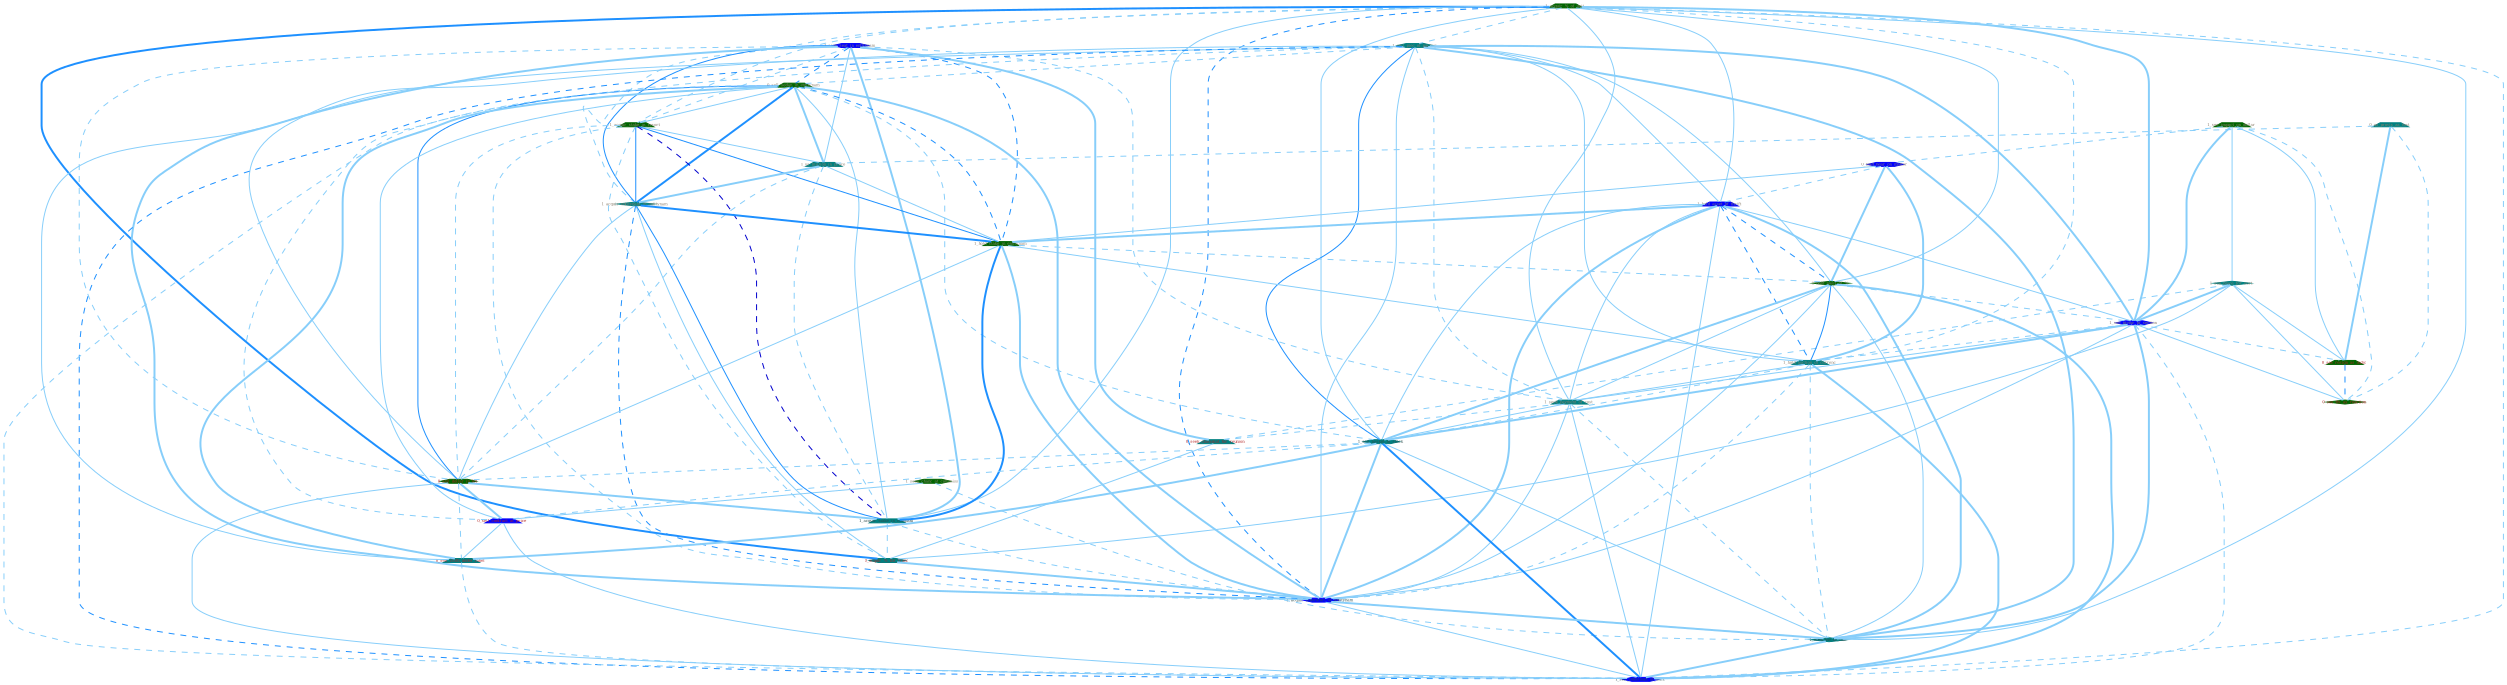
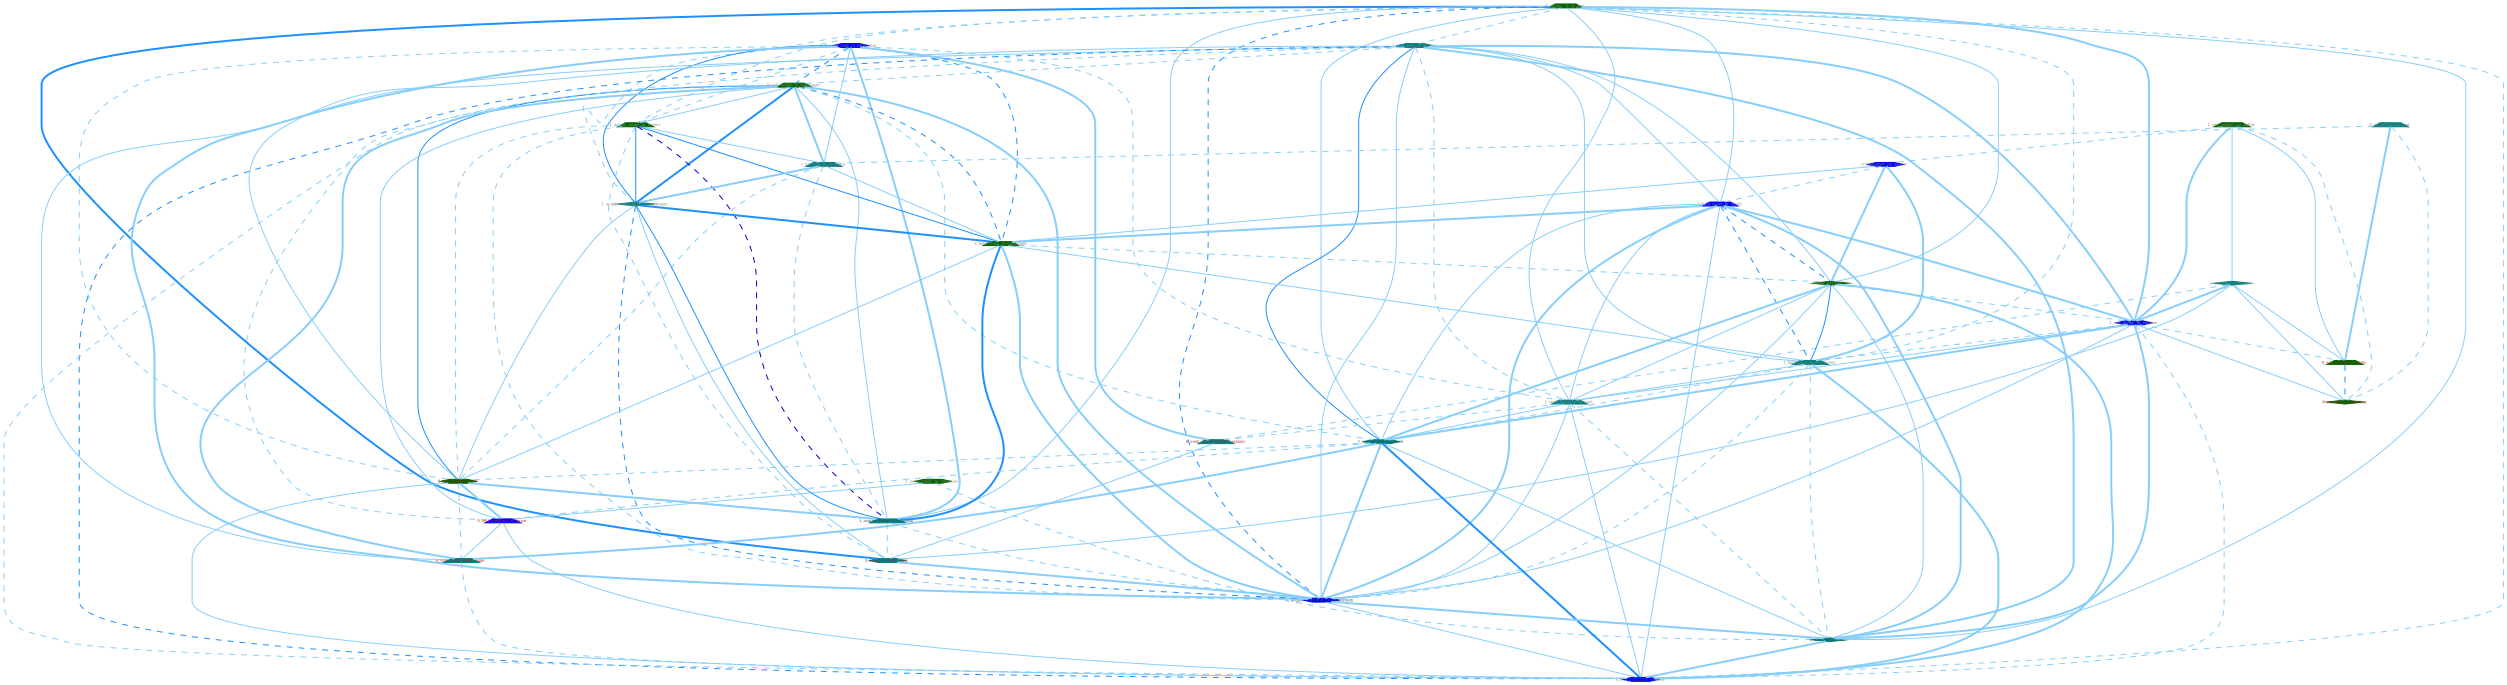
node "1_seek_seat_in_entitynam": label "1_seek_seat_in_entitynam" -> "9_seek_seat_in_entitynam"
edge "1_hold_asset_of_thrift" -- "1_see_pictur_of_section": style solid -> bold
